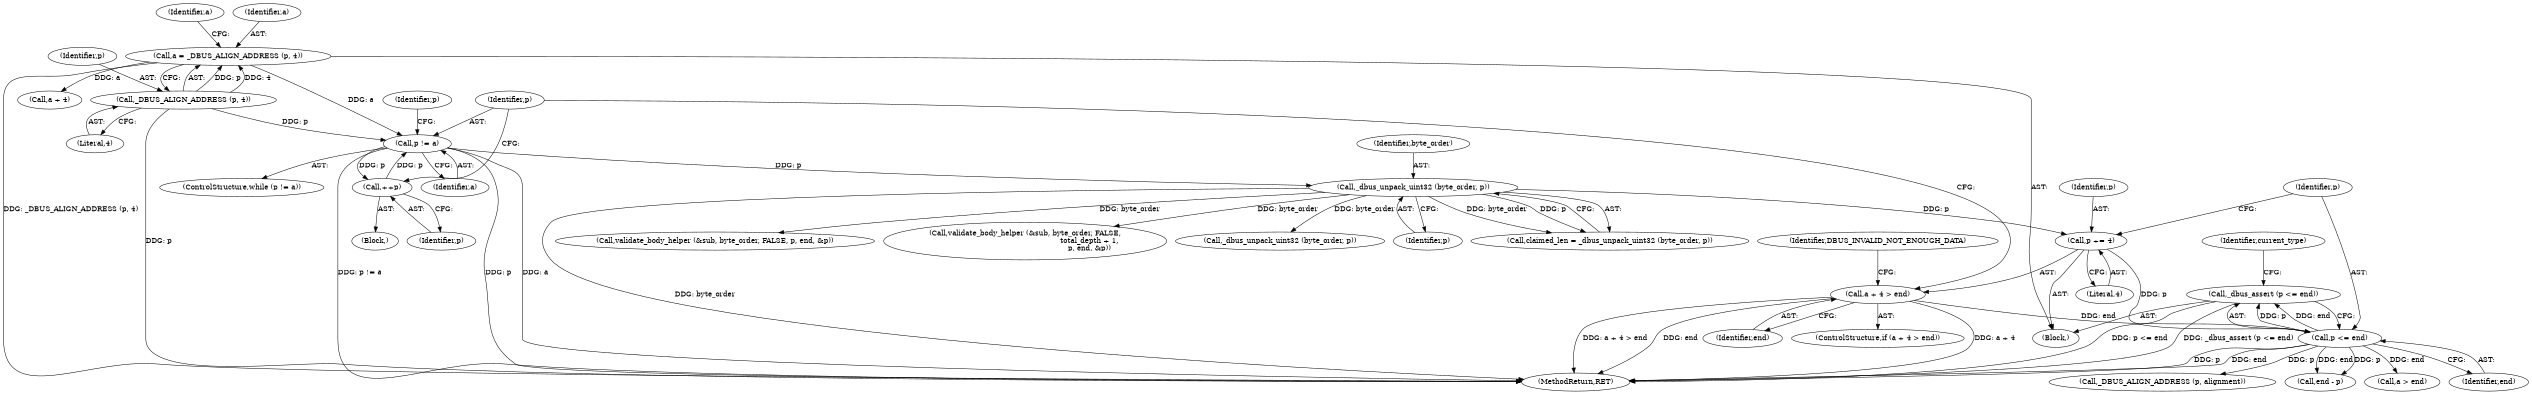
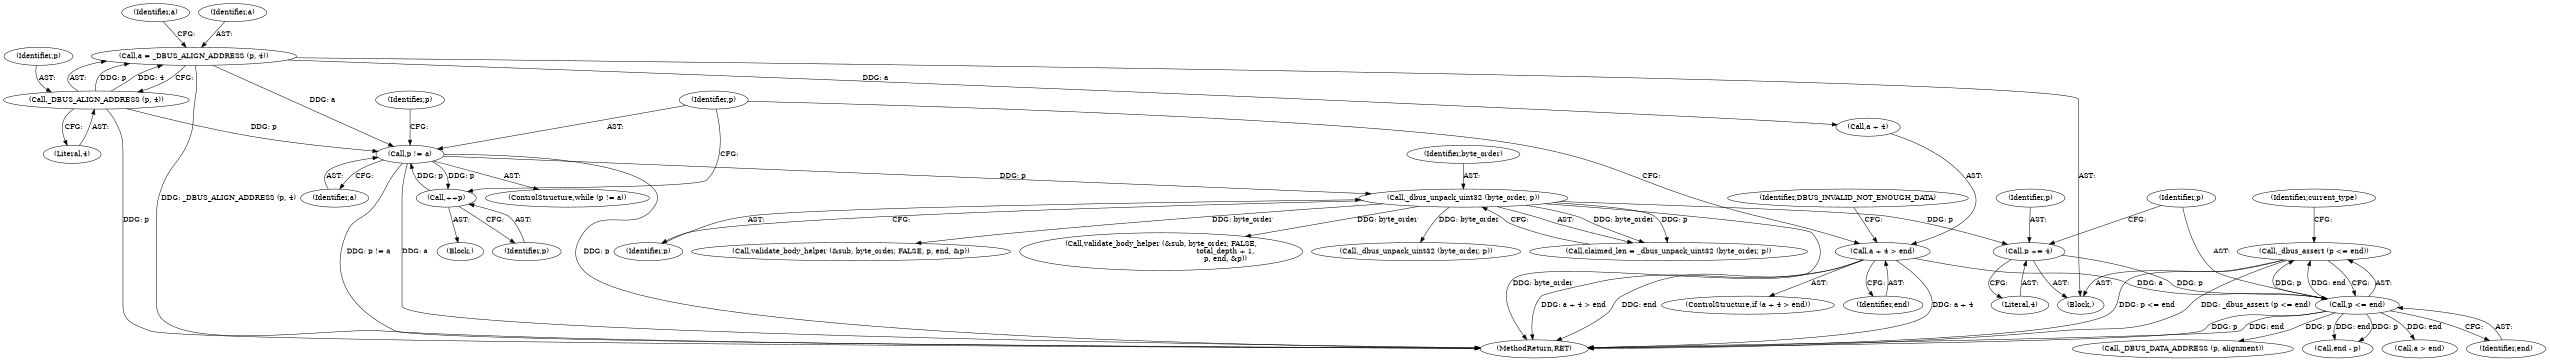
edge "(Call,p += 4)" -> "(Call,a + 4 > end)": now "(Call,a + 4)" -> "(Call,a + 4 > end)"
edge "(Call,a + 4 > end)" -> "(Call,p <= end)": label "DDG: end" -> "DDG: a"
node "(Call,_DBUS_ALIGN_ADDRESS (p, alignment))": label "(Call,_DBUS_ALIGN_ADDRESS (p, alignment))" -> "(Call,_DBUS_DATA_ADDRESS (p, alignment))"
